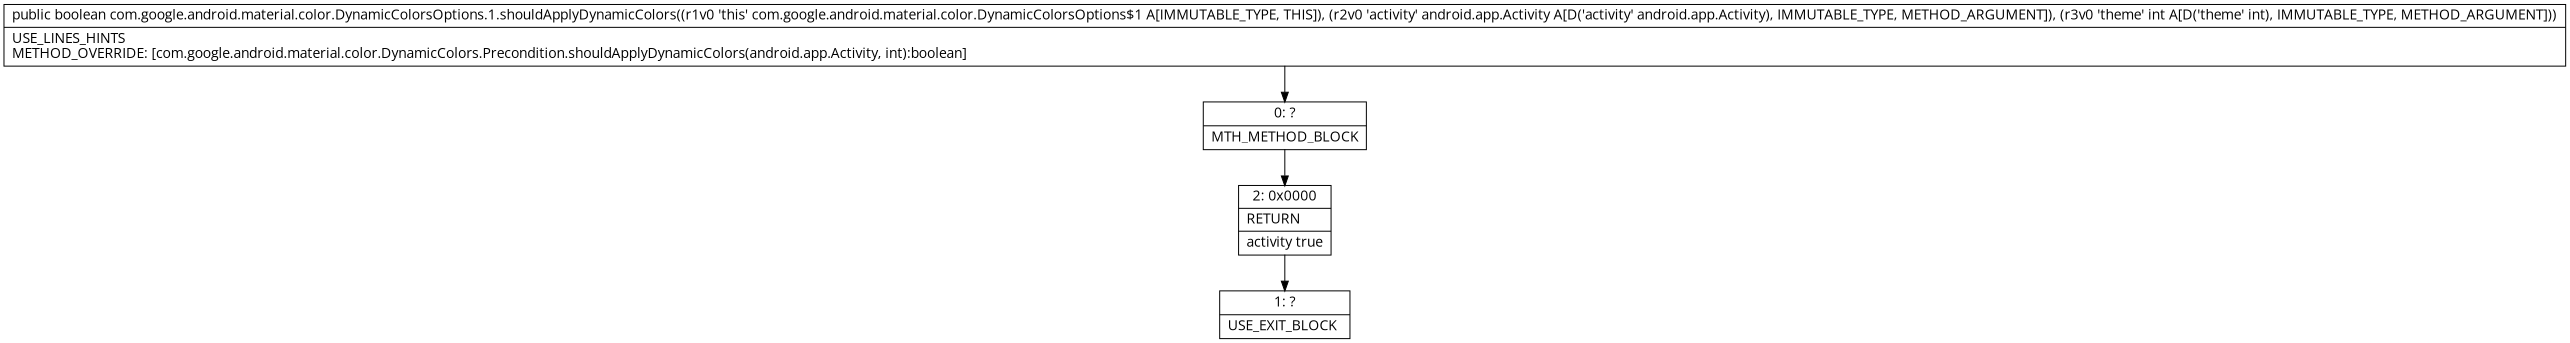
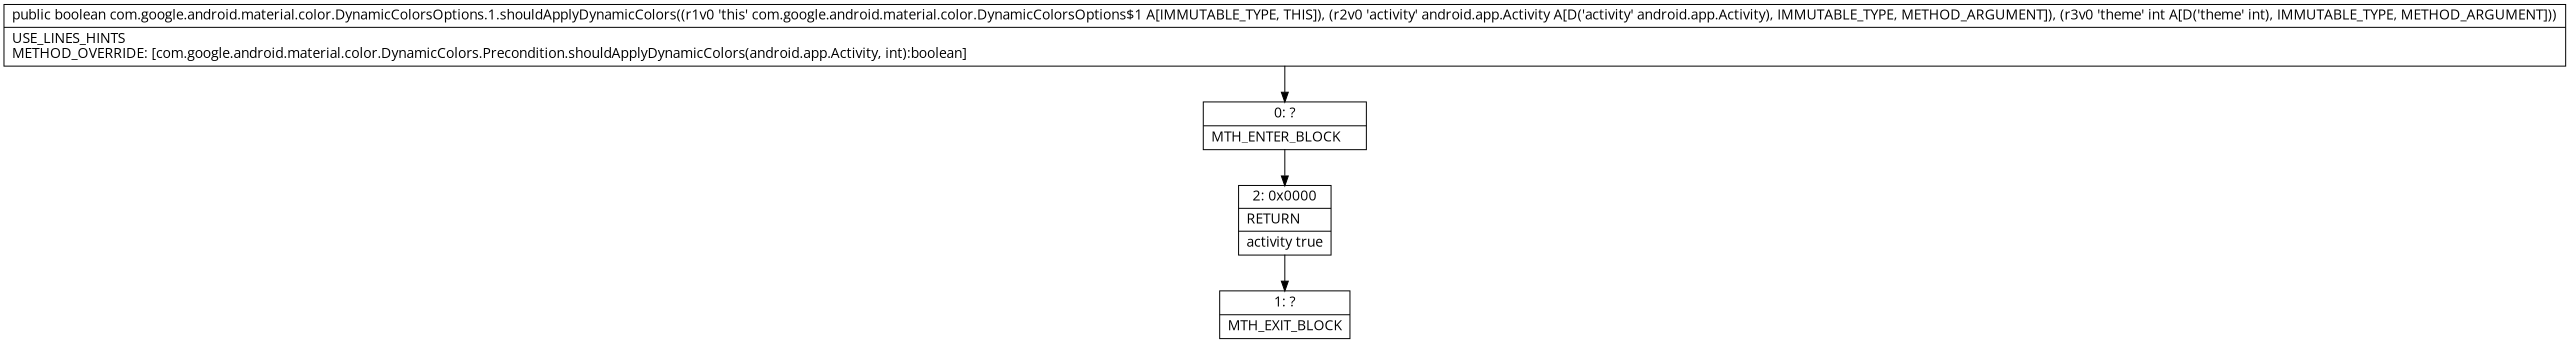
node "0: ?": text "MTH_METHOD_BLOCK" -> "MTH_ENTER_BLOCK"
node "1: ?": text "USE_EXIT_BLOCK" -> "MTH_EXIT_BLOCK"
